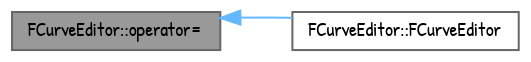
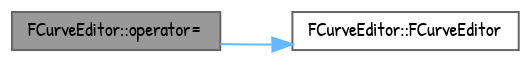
edge "FCurveEditor::FCurveEditor" -> "FCurveEditor::operator=": reversed
